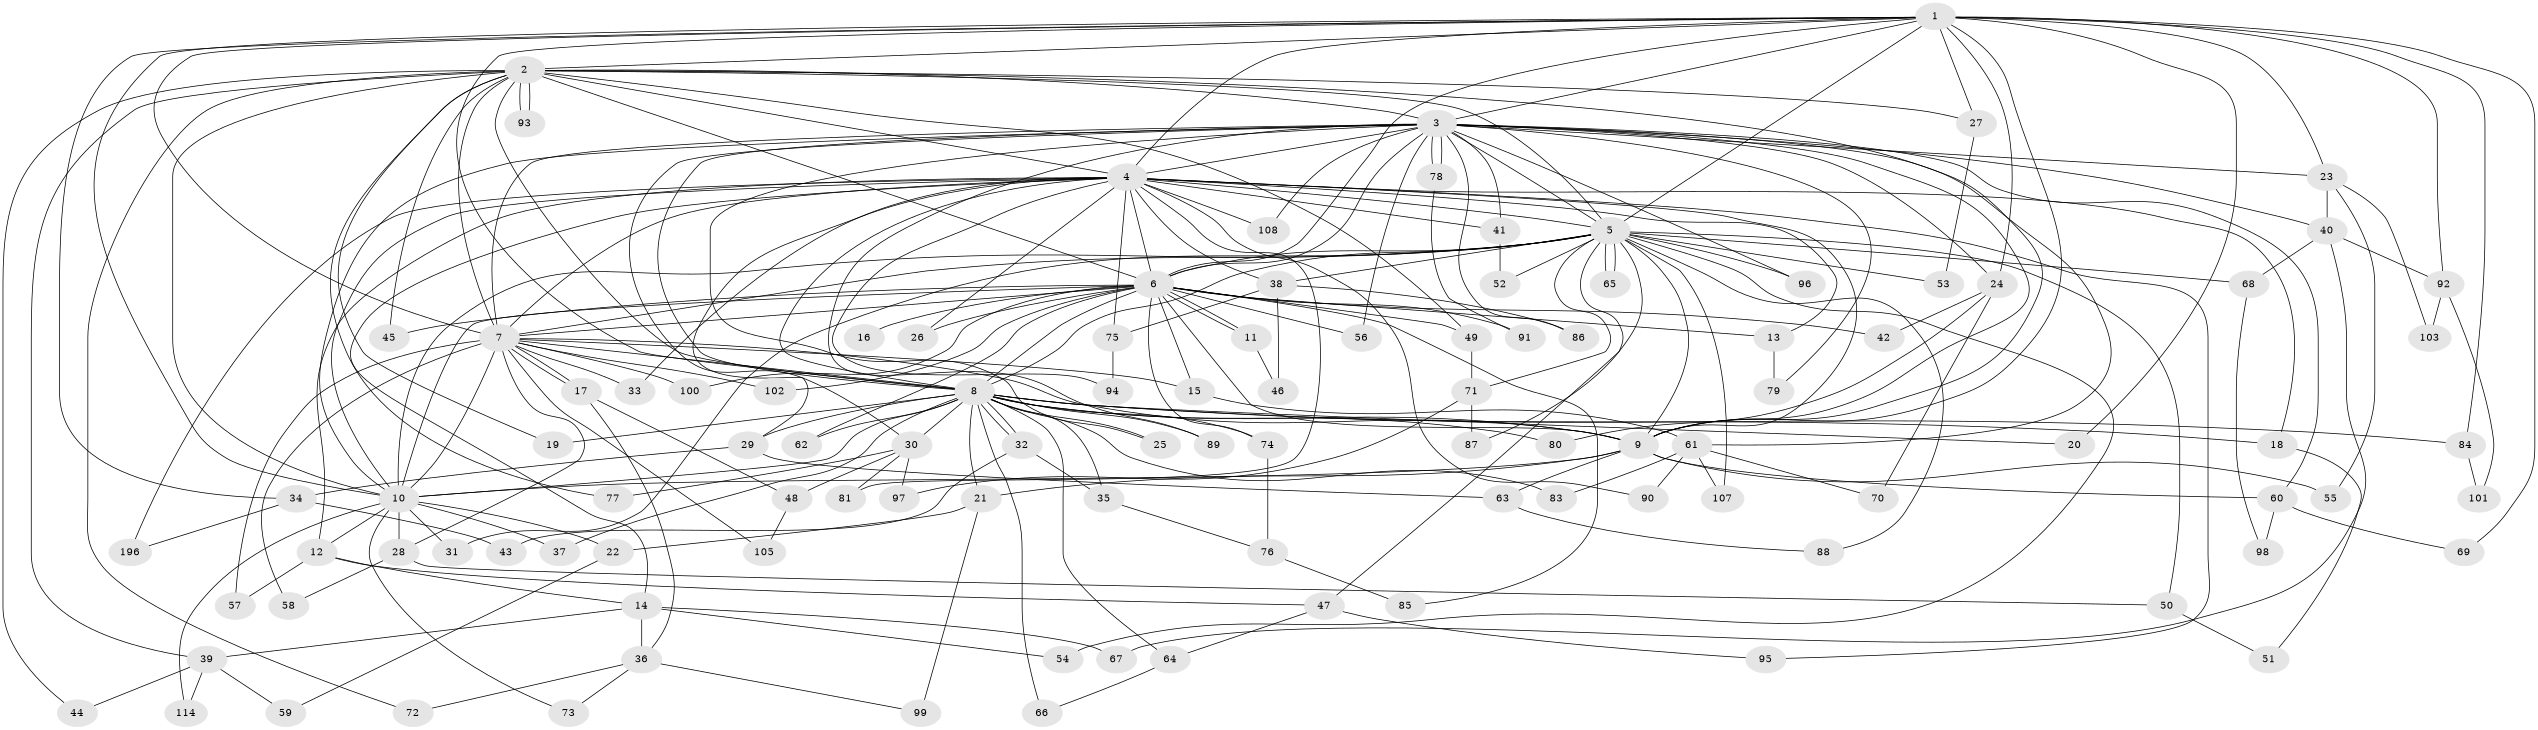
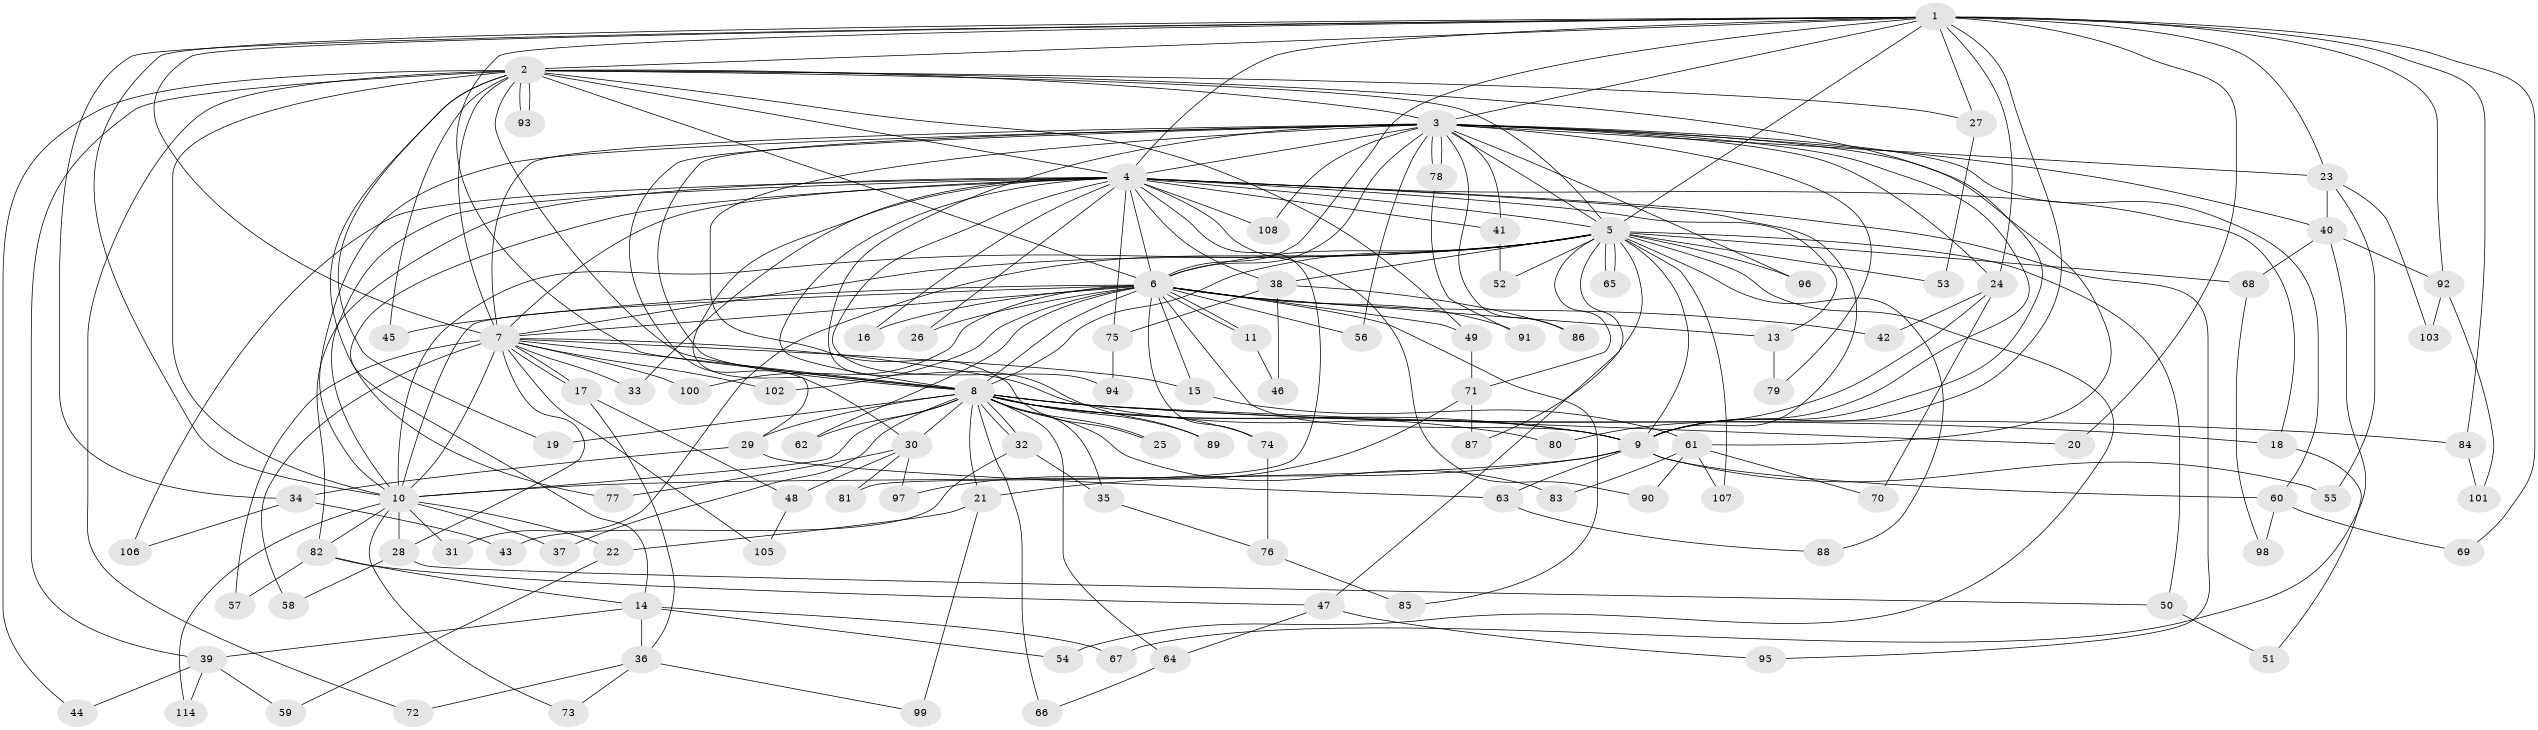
edge "4" -- "16": added
node "196": label "196" -> "106"
node "12": label "12" -> "82"
